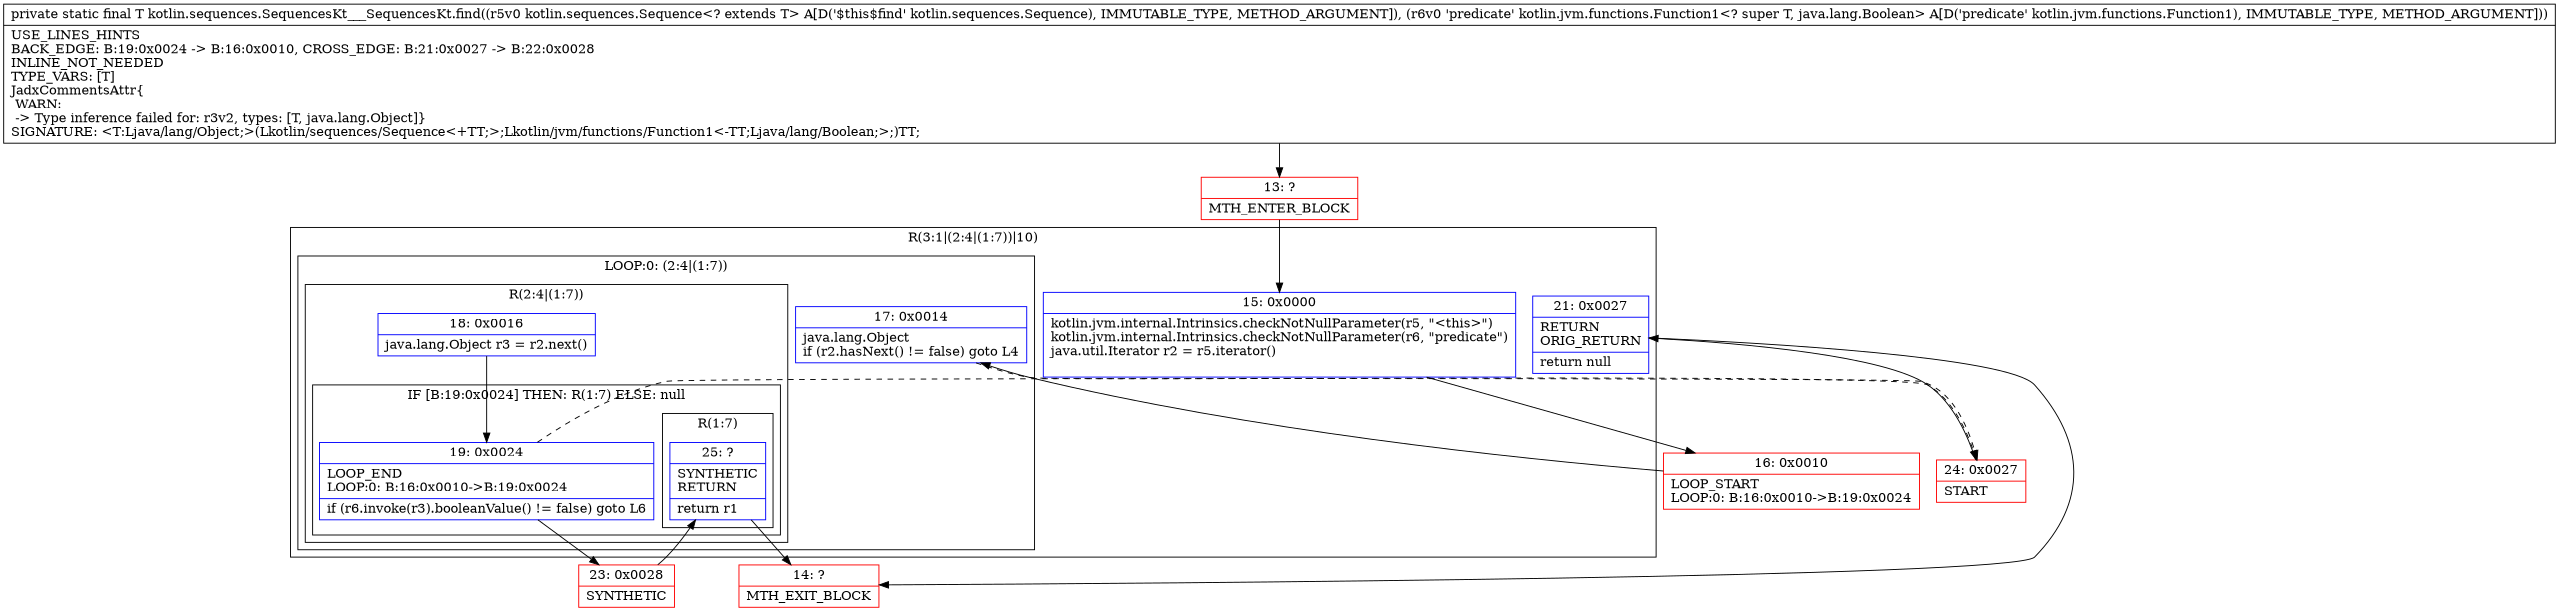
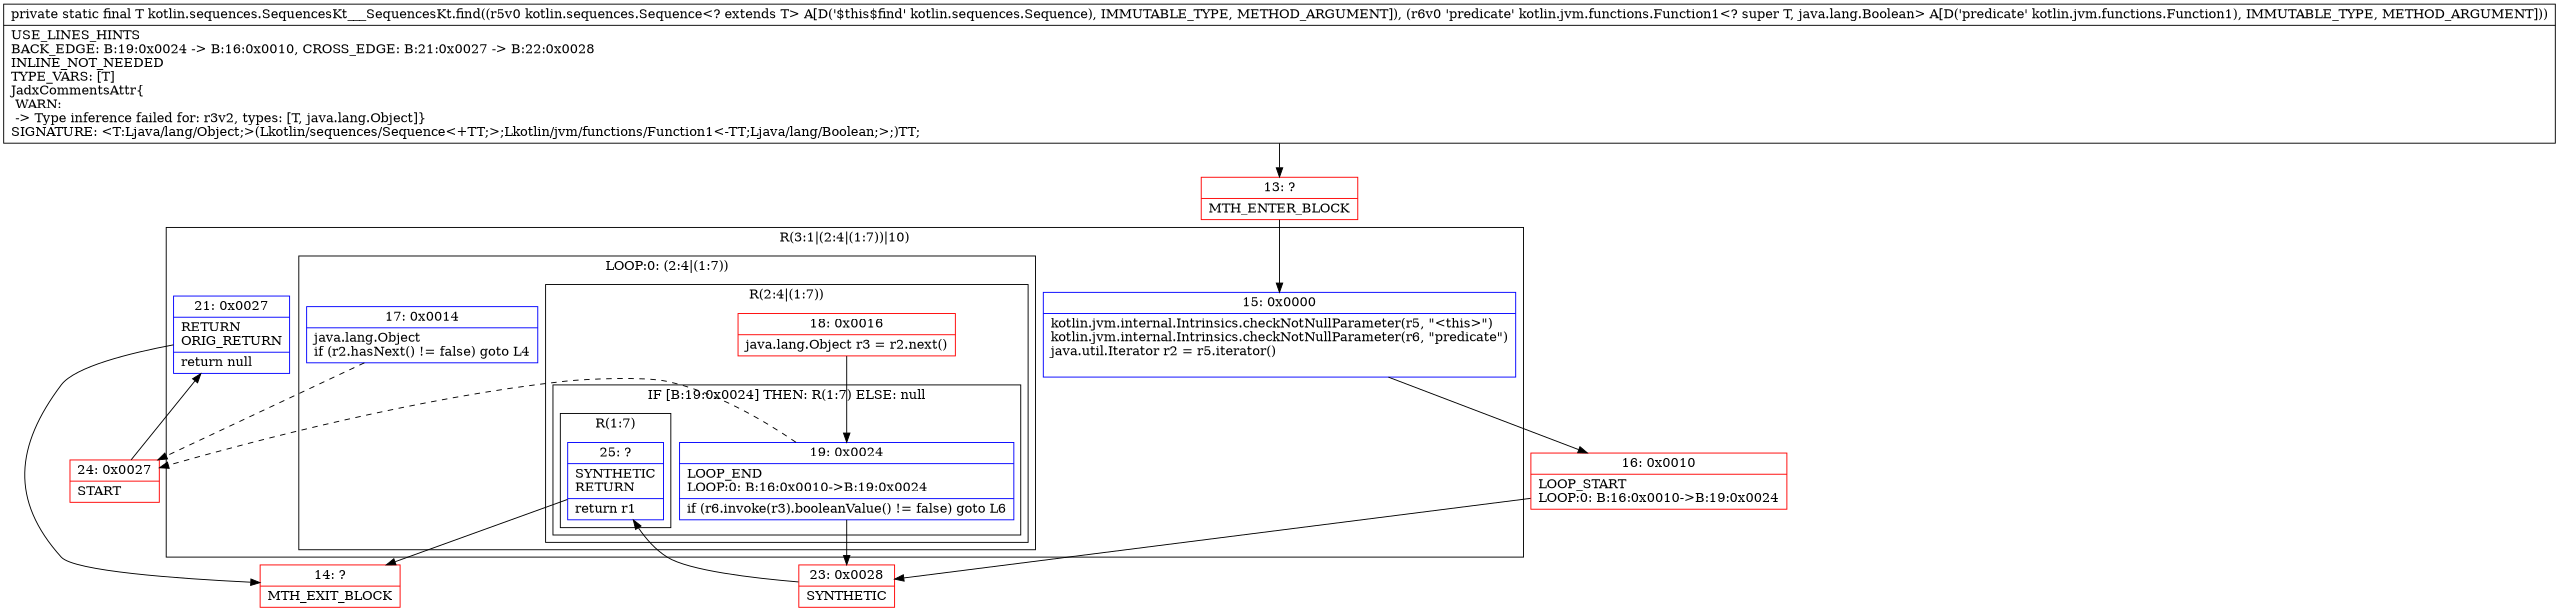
node "18: 0x0016": color blue -> red
edge "16: 0x0010" -> "17: 0x0014": now "16: 0x0010" -> "23: 0x0028"
